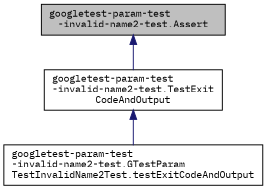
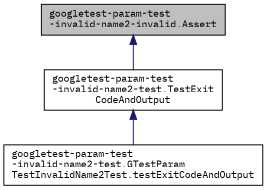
node "googletest-param-test -invalid-name2-test.Assert": label "googletest-param-test -invalid-name2-test.Assert" -> "googletest-param-test -invalid-name2-invalid.Assert"
